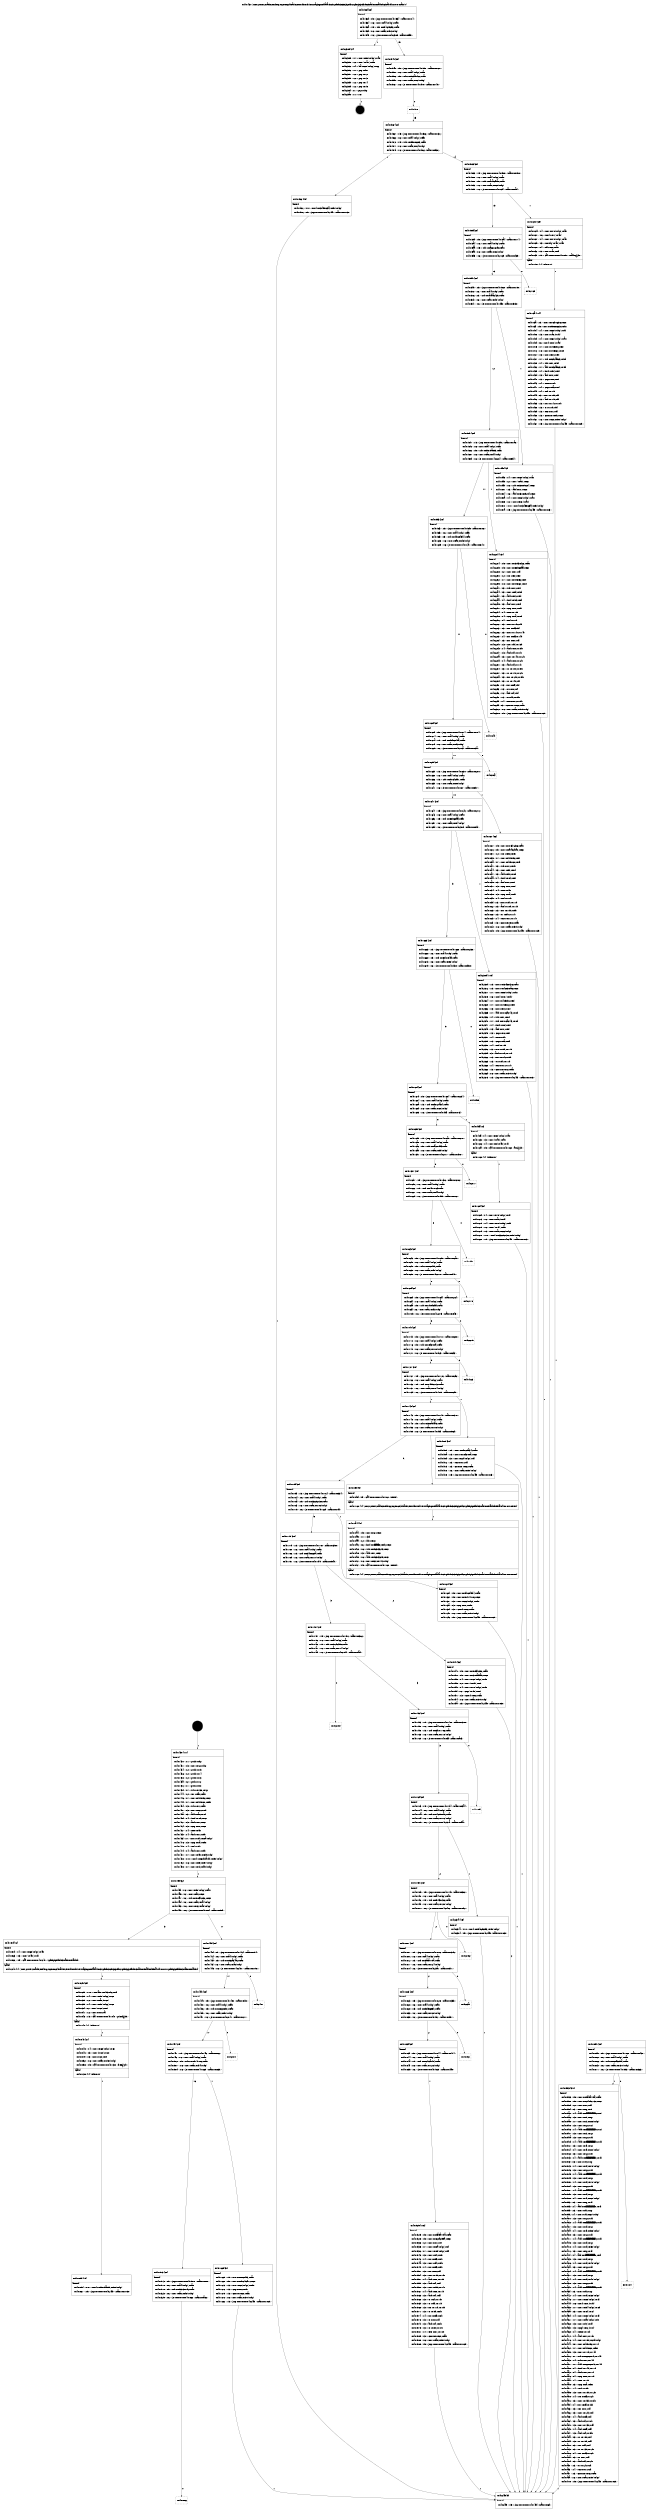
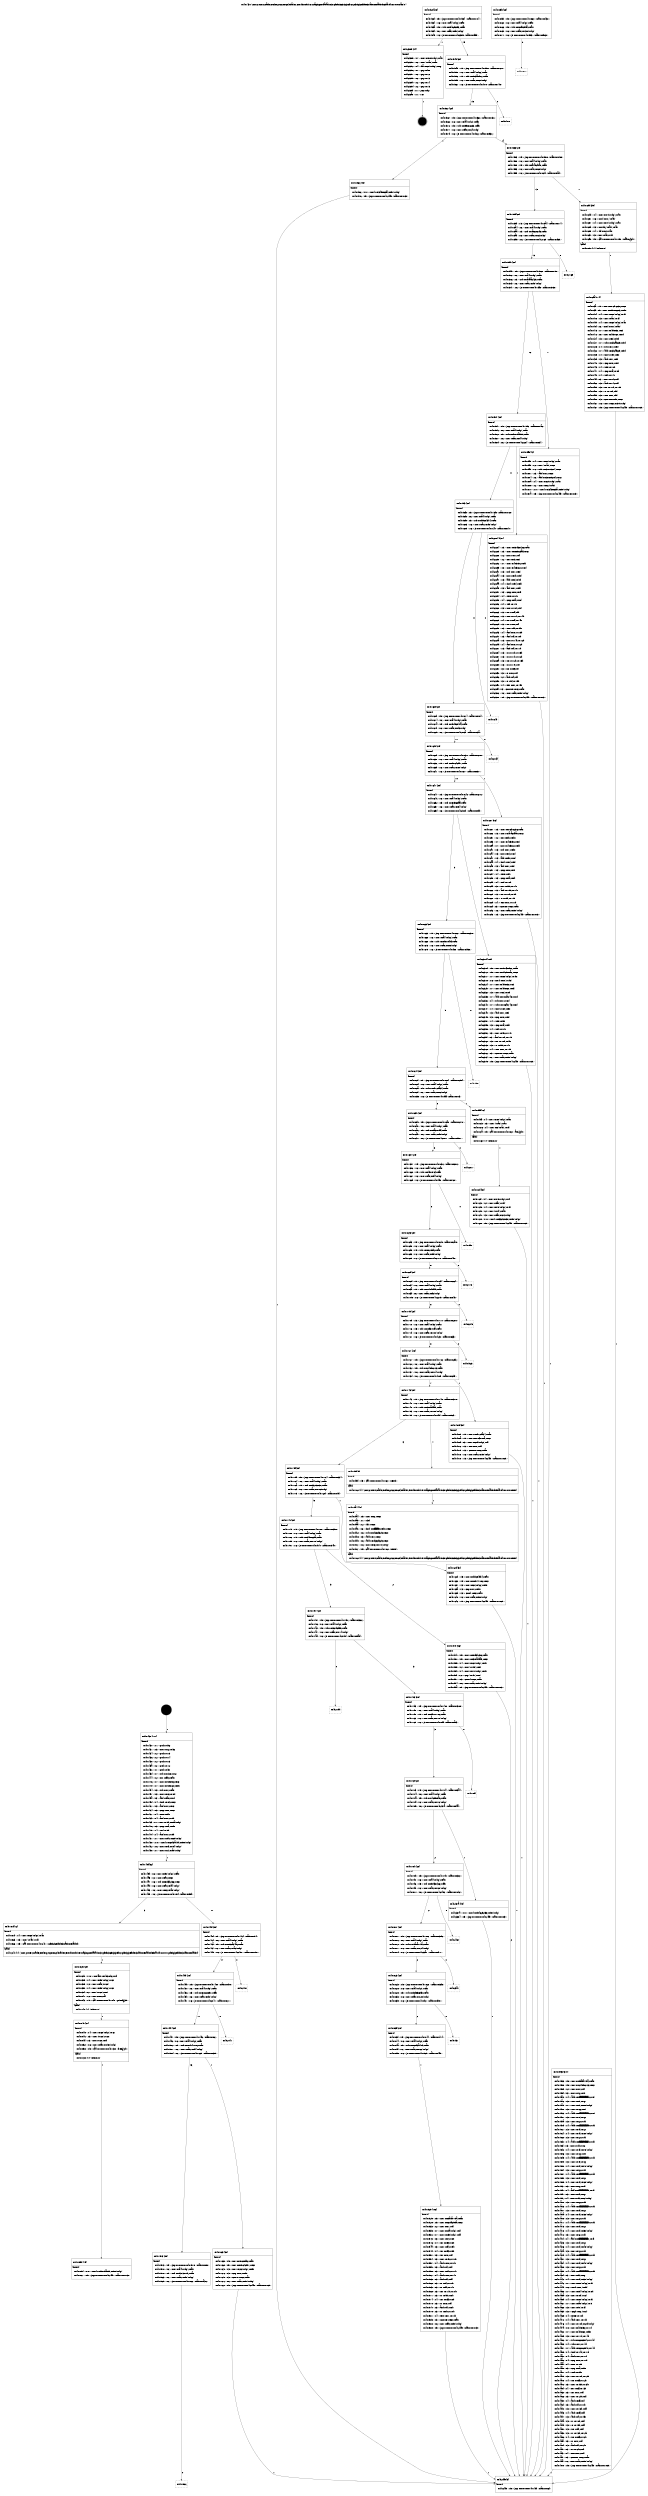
edge "0x401b7e" -> "0x401567 [28]": now "0x40154b [28]" -> "0x401567 [28]"
edge "0x40185b [28]" -> "0x401993 [370]": removed, label "1"
